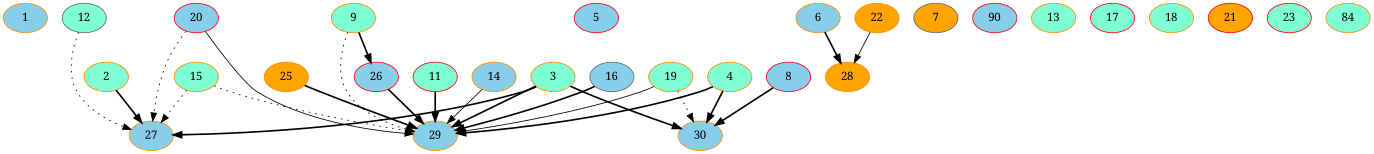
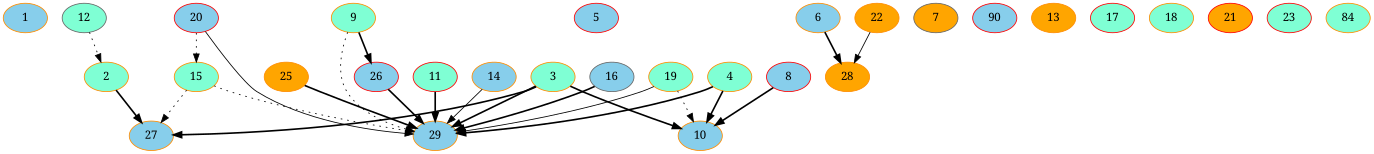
node "13": fillcolor aquamarine -> orange
edge "20" -> "27": now "20" -> "15"
edge "12" -> "27": now "12" -> "2"
node "30": label "30" -> "10"
